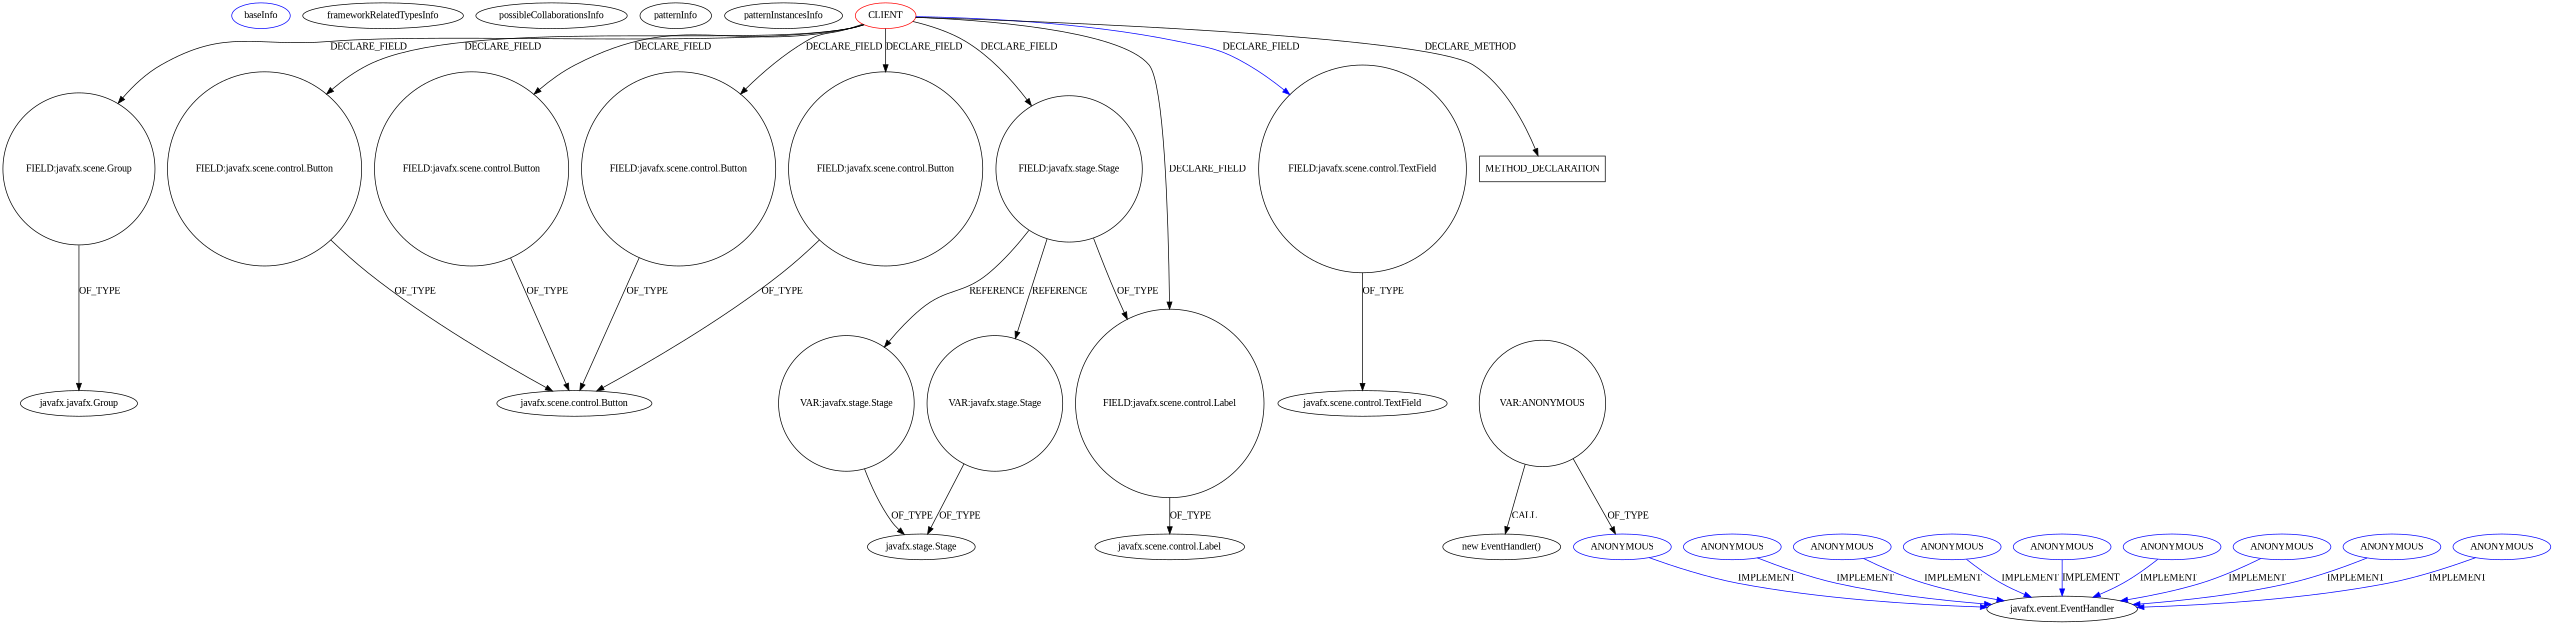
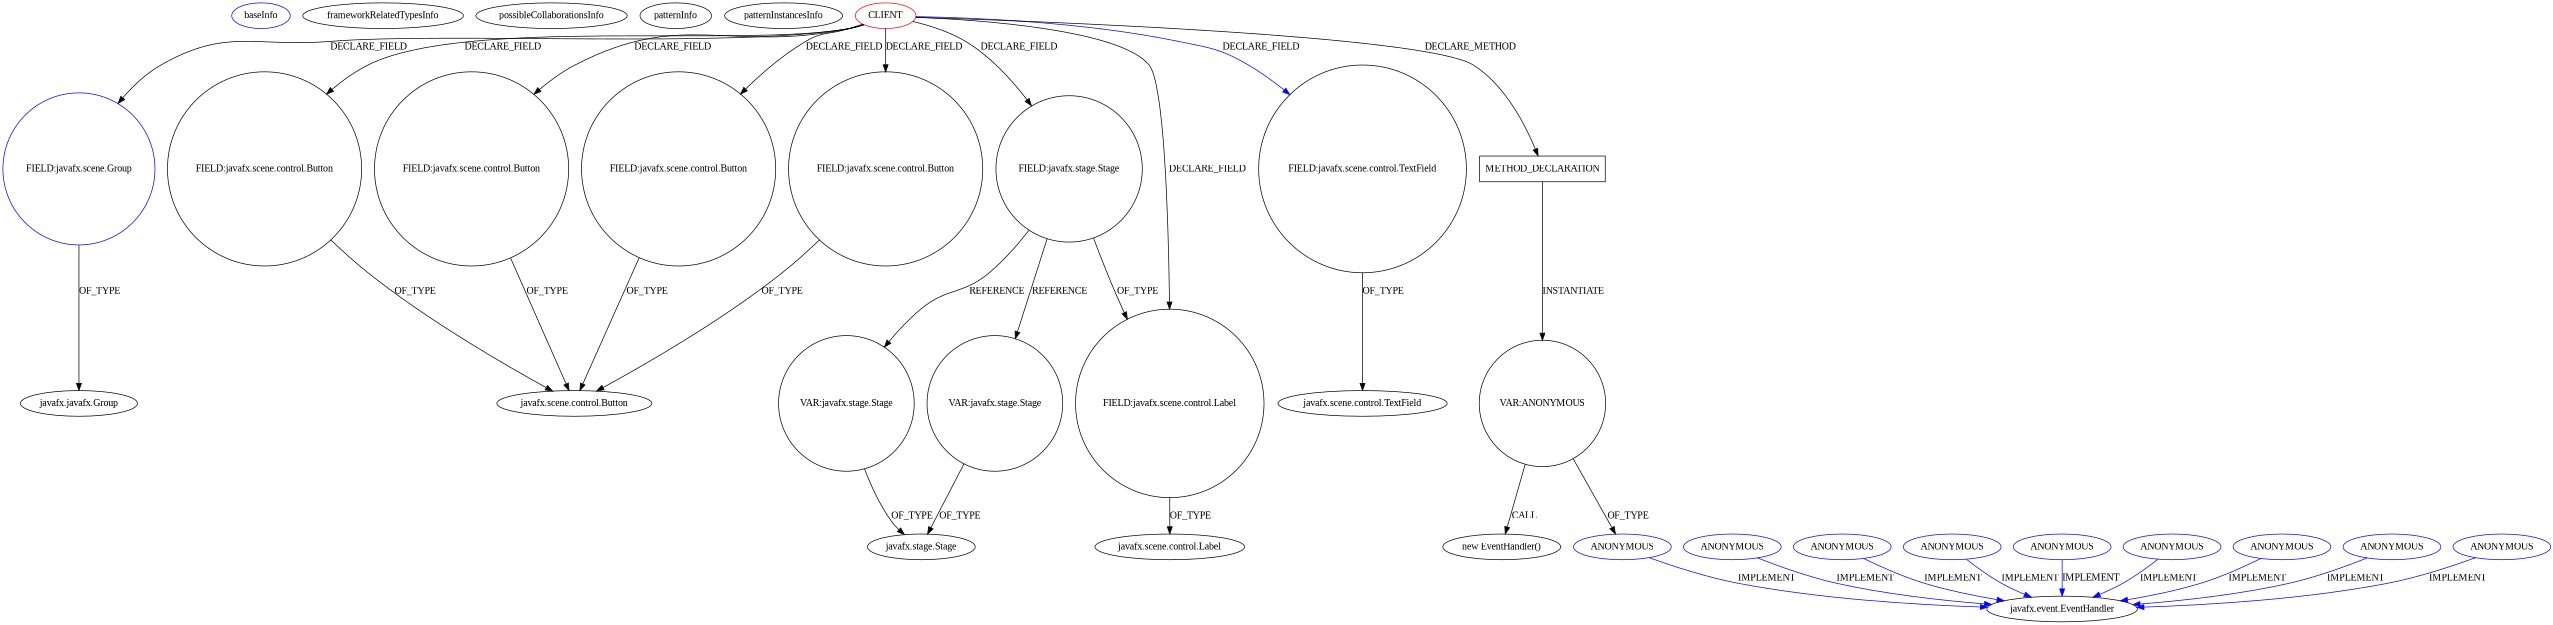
node "FIELD:javafx.scene.Group": color black -> blue
edge "METHOD_DECLARATION" -> "VAR:ANONYMOUS": added, label "INSTANTIATE"
